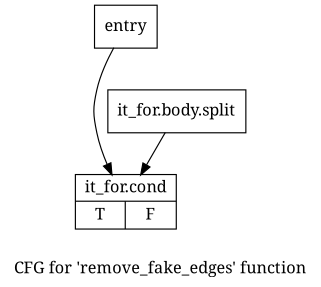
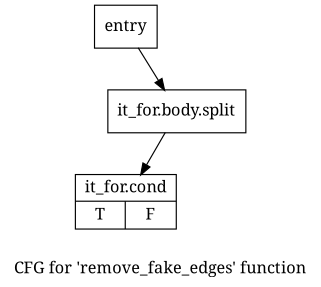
edge "entry" -> "it_for.cond": now "entry" -> "it_for.body.split"
